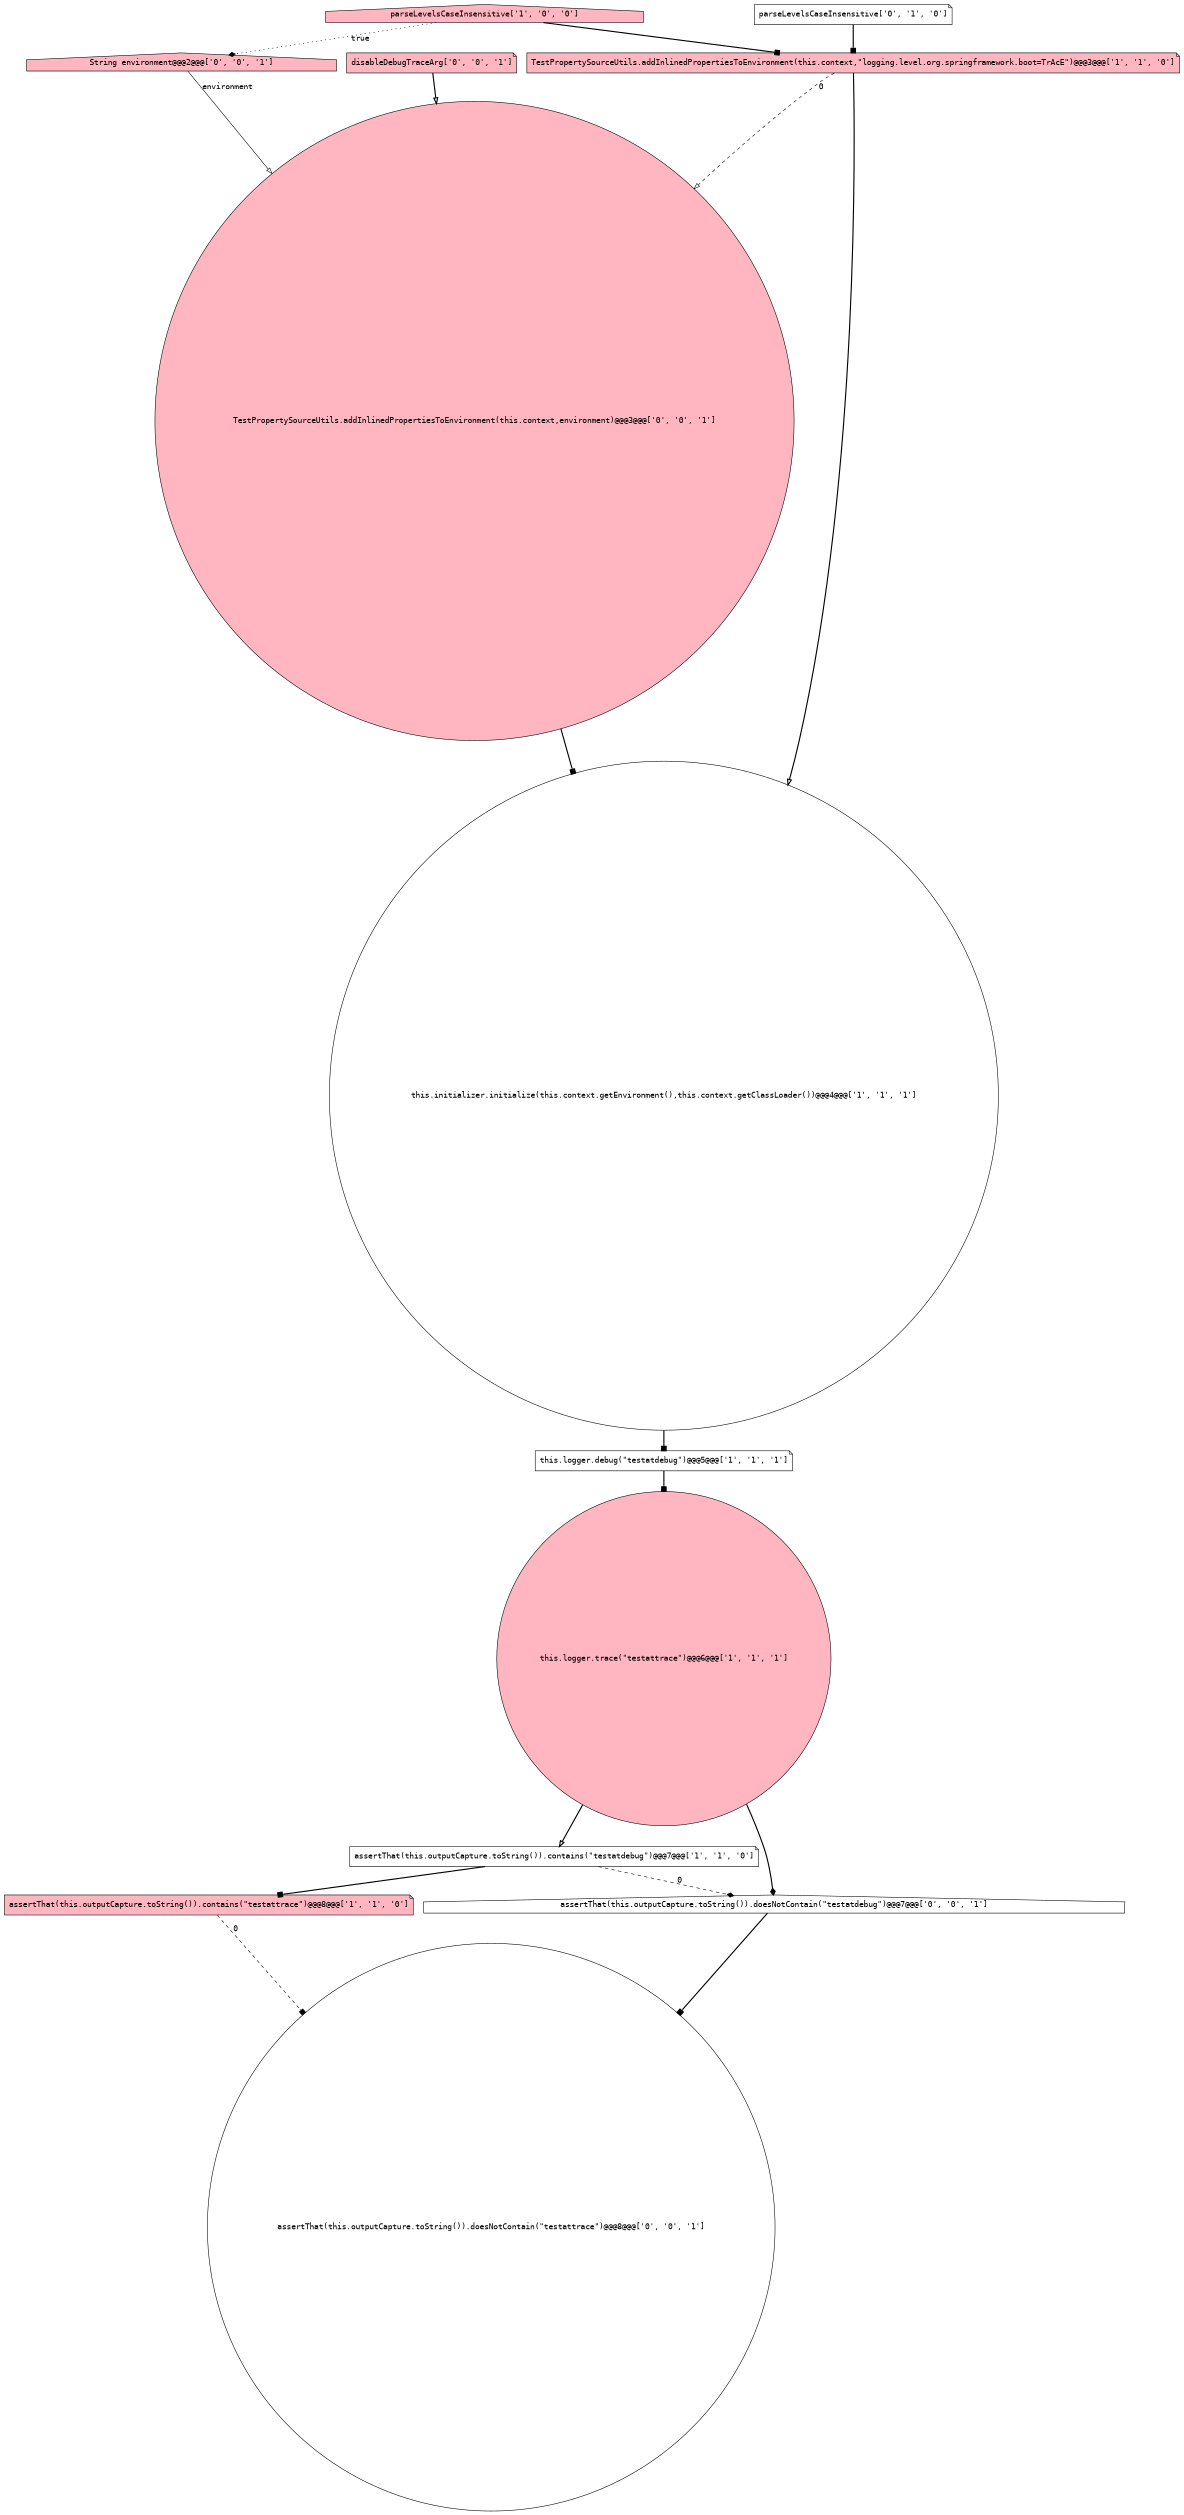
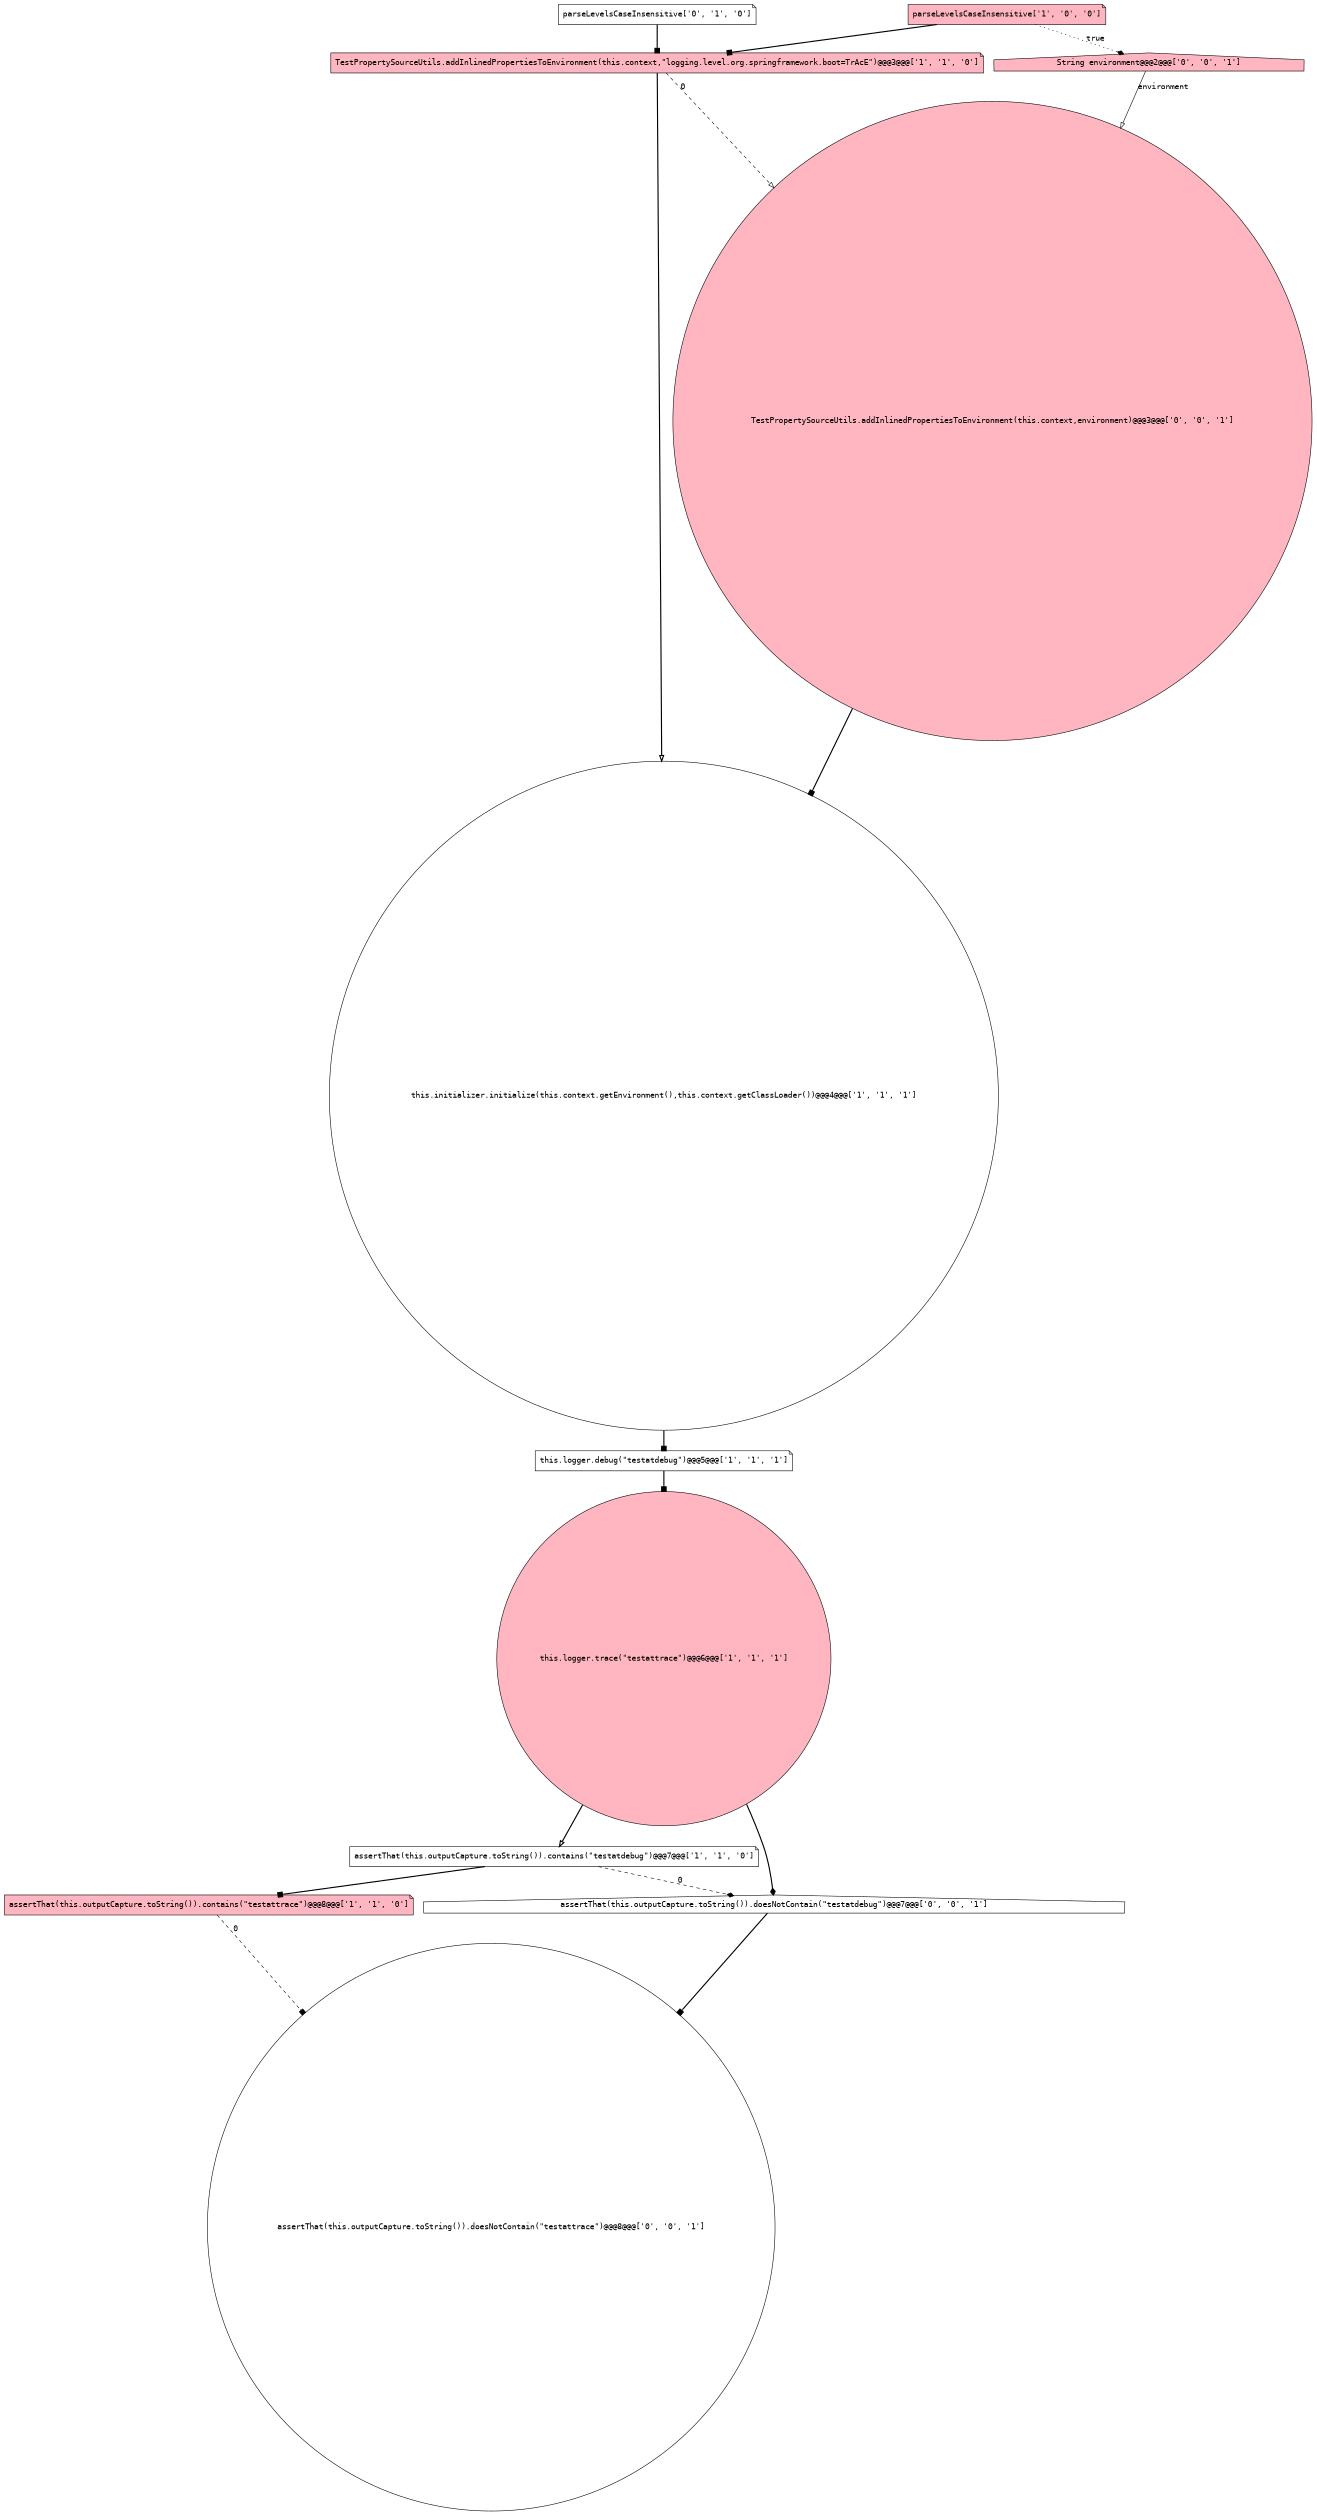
node "parseLevelsCaseInsensitive['1', '0', '0']": shape house -> note
node "disableDebugTraceArg['0', '0', '1']": removed
